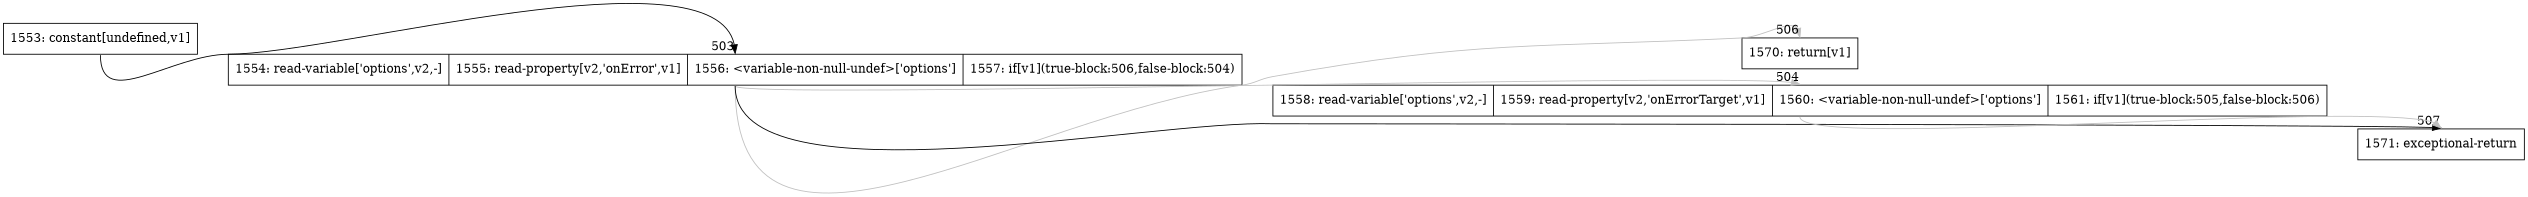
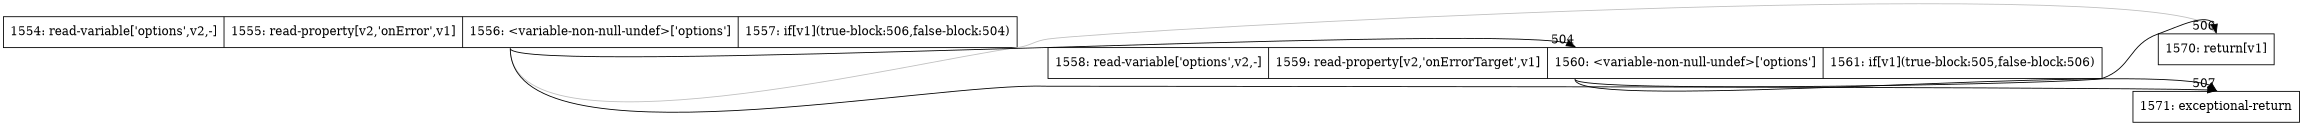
node "1553: constant[undefined,v1]": removed
edge "1554: read-variable['options',v2,-]" -> "1558: read-variable['options',v2,-]": color gray -> black
edge "1558: read-variable['options',v2,-]" -> "1570: return[v1]": added
edge "1558: read-variable['options',v2,-]" -> "1571: exceptional-return": color gray -> black
